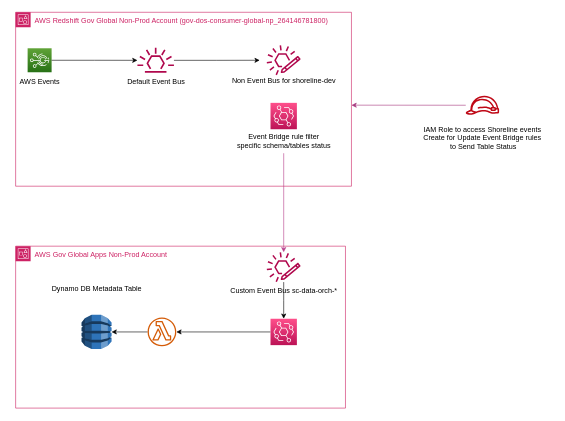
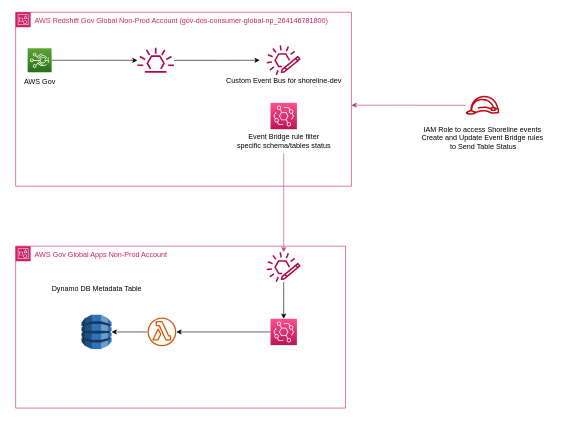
node "Non Event Bus for shoreline-dev": label "Non Event Bus for shoreline-dev" -> "Custom Event Bus for shoreline-dev"
node "AWS Events": label "AWS Events" -> "AWS Gov"
node "Default Event Bus": removed
node "IAM Role to access Shoreline events Create for Update Event Bridge rules to Send Table Status": label "IAM Role to access Shoreline events Create for Update Event Bridge rules to Send Table Status" -> "IAM Role to access Shoreline events Create and Update Event Bridge rules to Send Table Status"
node "Custom Event Bus sc-data-orch-*": removed
